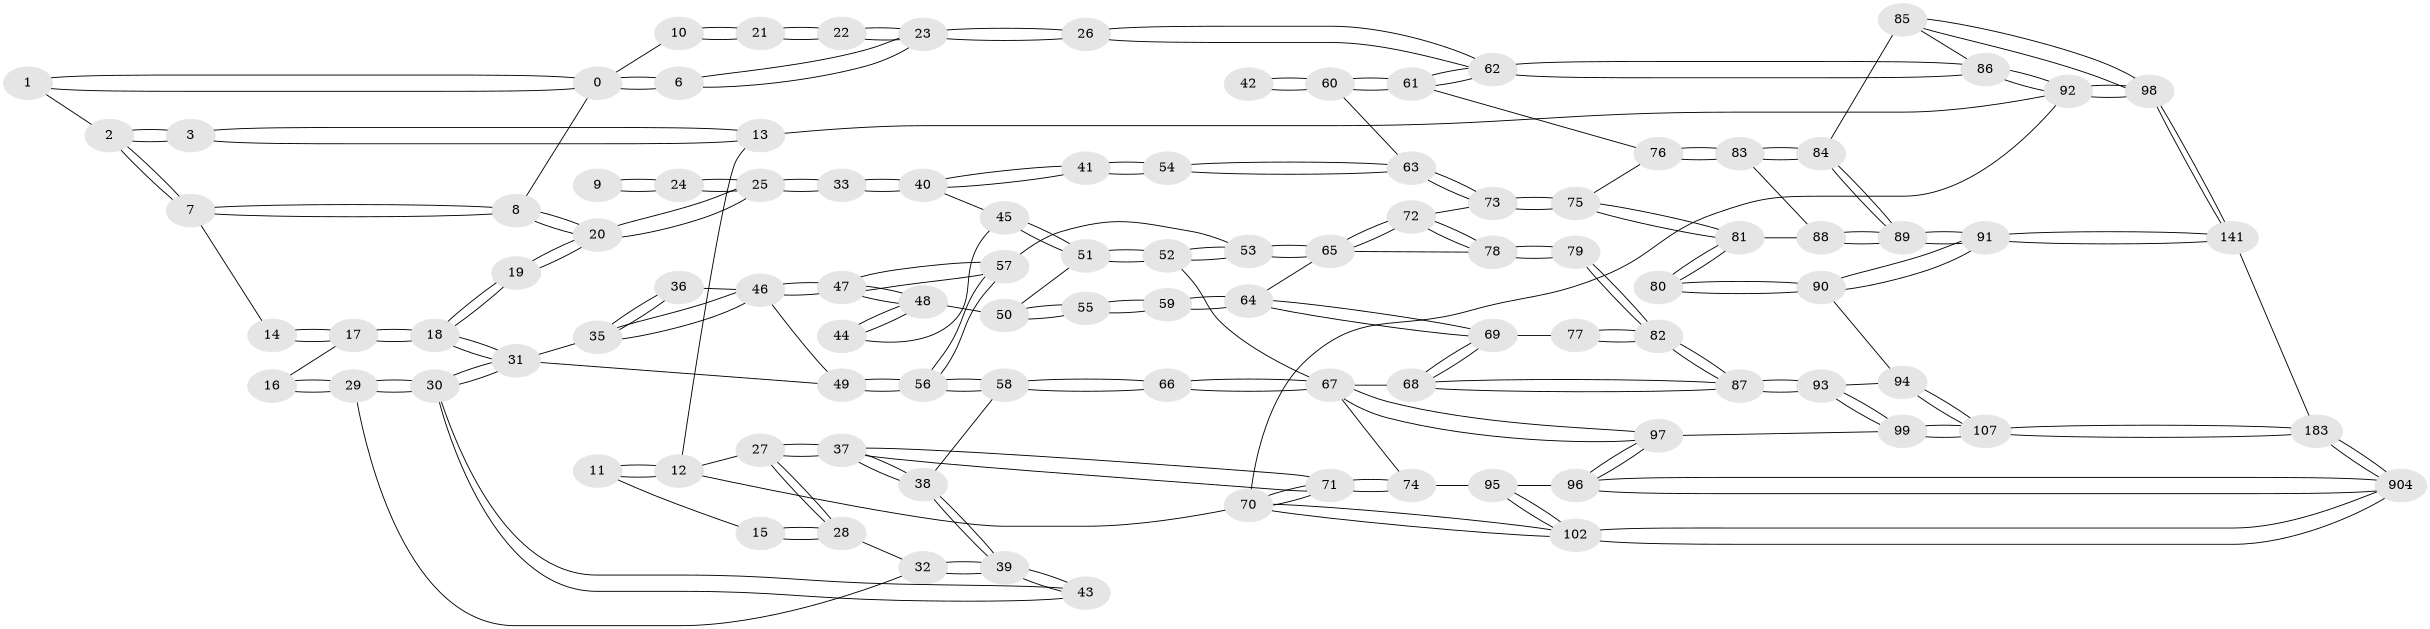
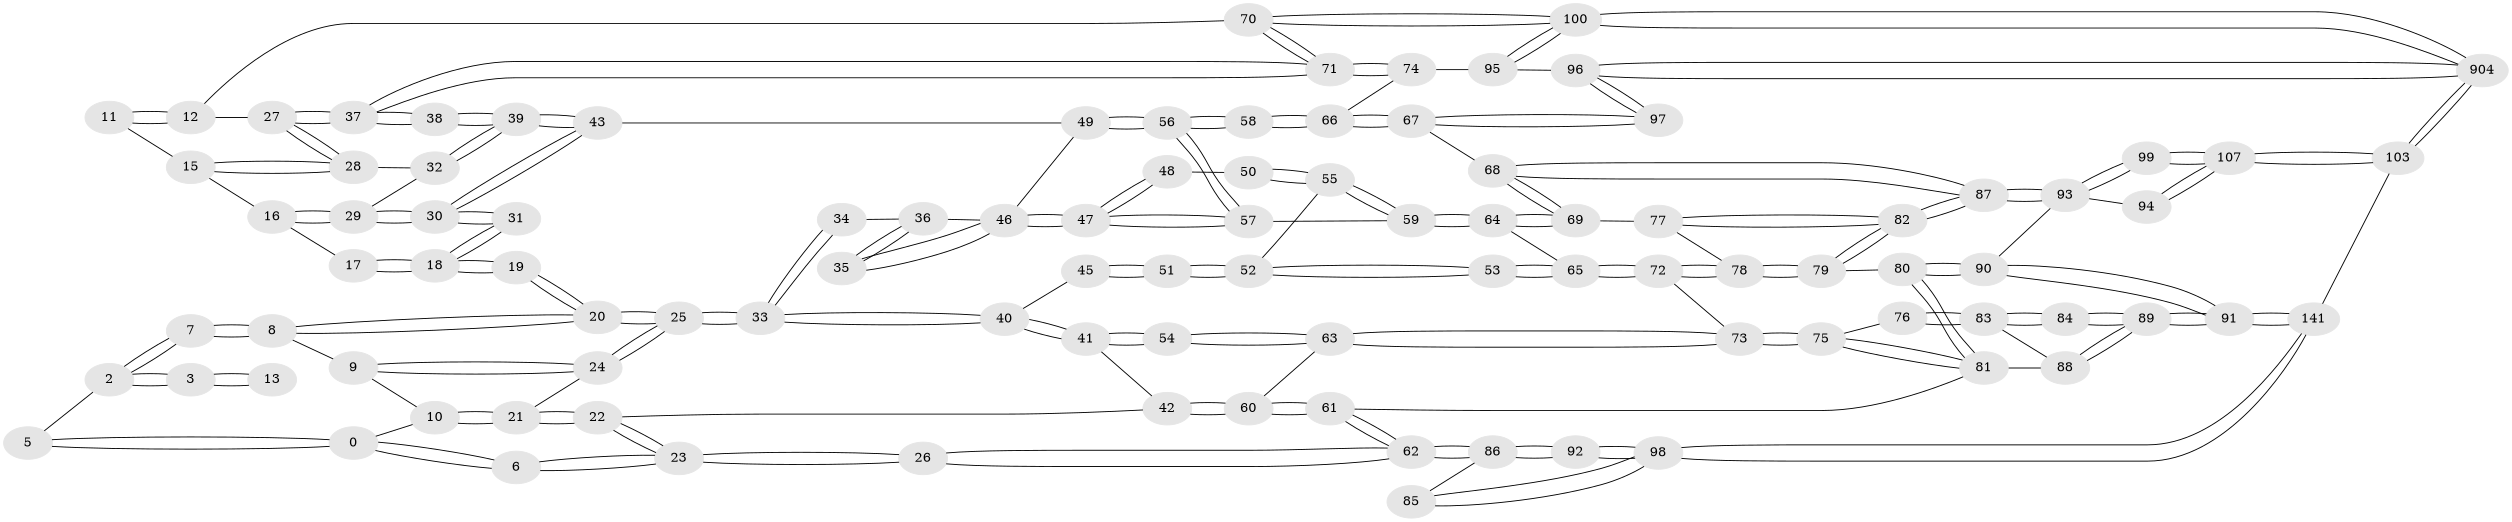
node "1": label "1" -> "5"
edge "85" -- "84": removed
edge "61" -- "76": now "61" -- "81"
edge "92" -- "13": removed
edge "0" -- "8": now "9" -- "8"
edge "15" -- "16": added
node "34": added
edge "53" -- "57": now "59" -- "57"
edge "65" -- "78": now "77" -- "78"
edge "92" -- "70": removed
edge "80" -- "79": added
edge "13" -- "12": removed
edge "51" -- "50": removed
node "14": removed
edge "52" -- "67": now "52" -- "55"
edge "90" -- "94": now "90" -- "93"
node "44": removed
edge "35" -- "31": removed
edge "31" -- "49": now "43" -- "49"
edge "41" -- "42": added
edge "9" -- "10": added
edge "24" -- "21": added
edge "42" -- "22": added
node "183": label "183" -> "103"
edge "99" -- "97": removed
edge "58" -- "38": removed
edge "67" -- "74": now "66" -- "74"
node "102": label "102" -> "100"
